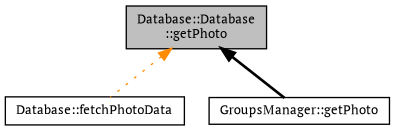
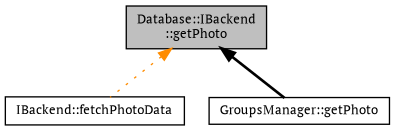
node "Database::Database ::getPhoto": label "Database::Database ::getPhoto" -> "Database::IBackend ::getPhoto"
node "Database::fetchPhotoData": label "Database::fetchPhotoData" -> "IBackend::fetchPhotoData"
